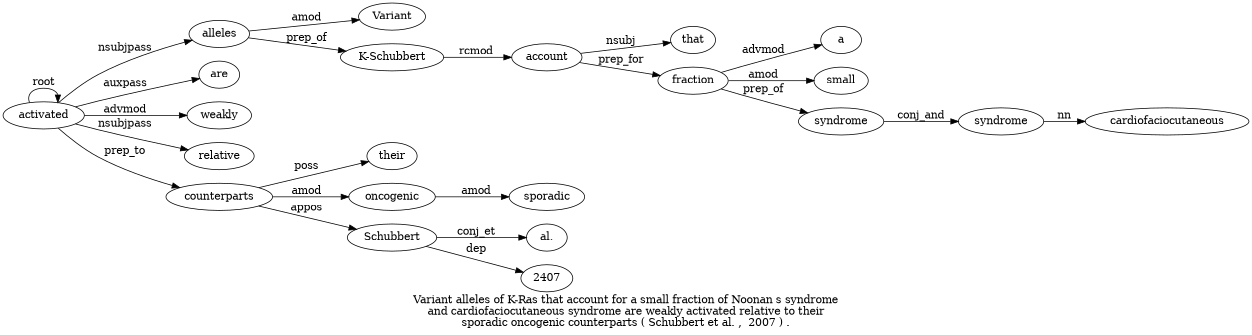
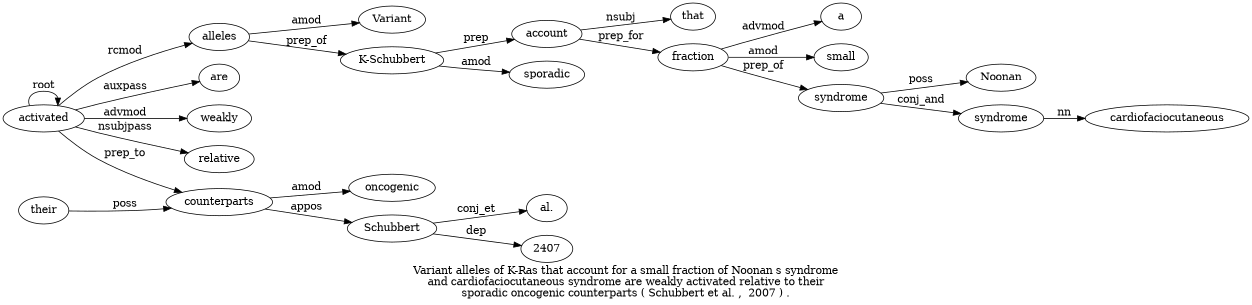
edge "activated" -> "alleles": label "nsubjpass" -> "rcmod"
edge "K-Schubbert" -> "account": label "rcmod" -> "prep"
node "Noonan": added
edge "counterparts" -> "their": reversed
edge "oncogenic" -> "sporadic": now "K-Schubbert" -> "sporadic"
